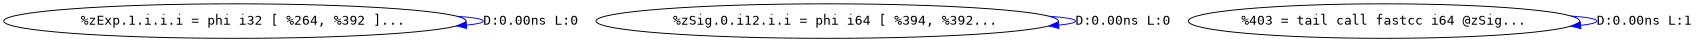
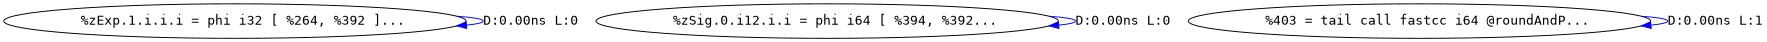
node "%403 = tail call fastcc i64 @zSig...": label "%403 = tail call fastcc i64 @zSig..." -> "%403 = tail call fastcc i64 @roundAndP..."
